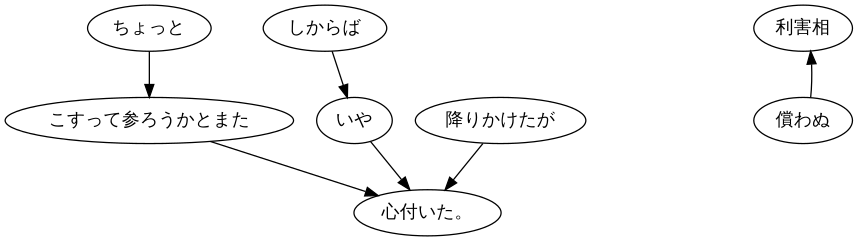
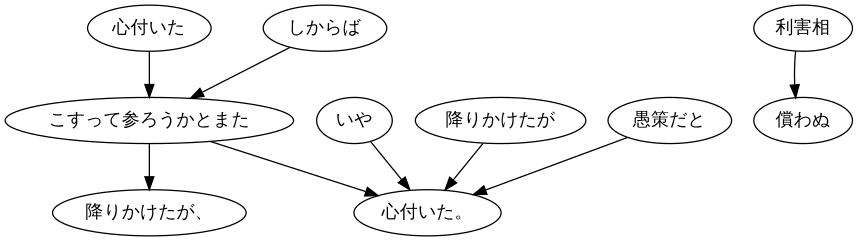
node "ちょっと": label "ちょっと" -> "心付いた"
edge "しからば" -> "いや": now "しからば" -> "こすって参ろうかとまた"
edge "償わぬ" -> "利害相": reversed
node "愚策だと": added
node "降りかけたが、": added
